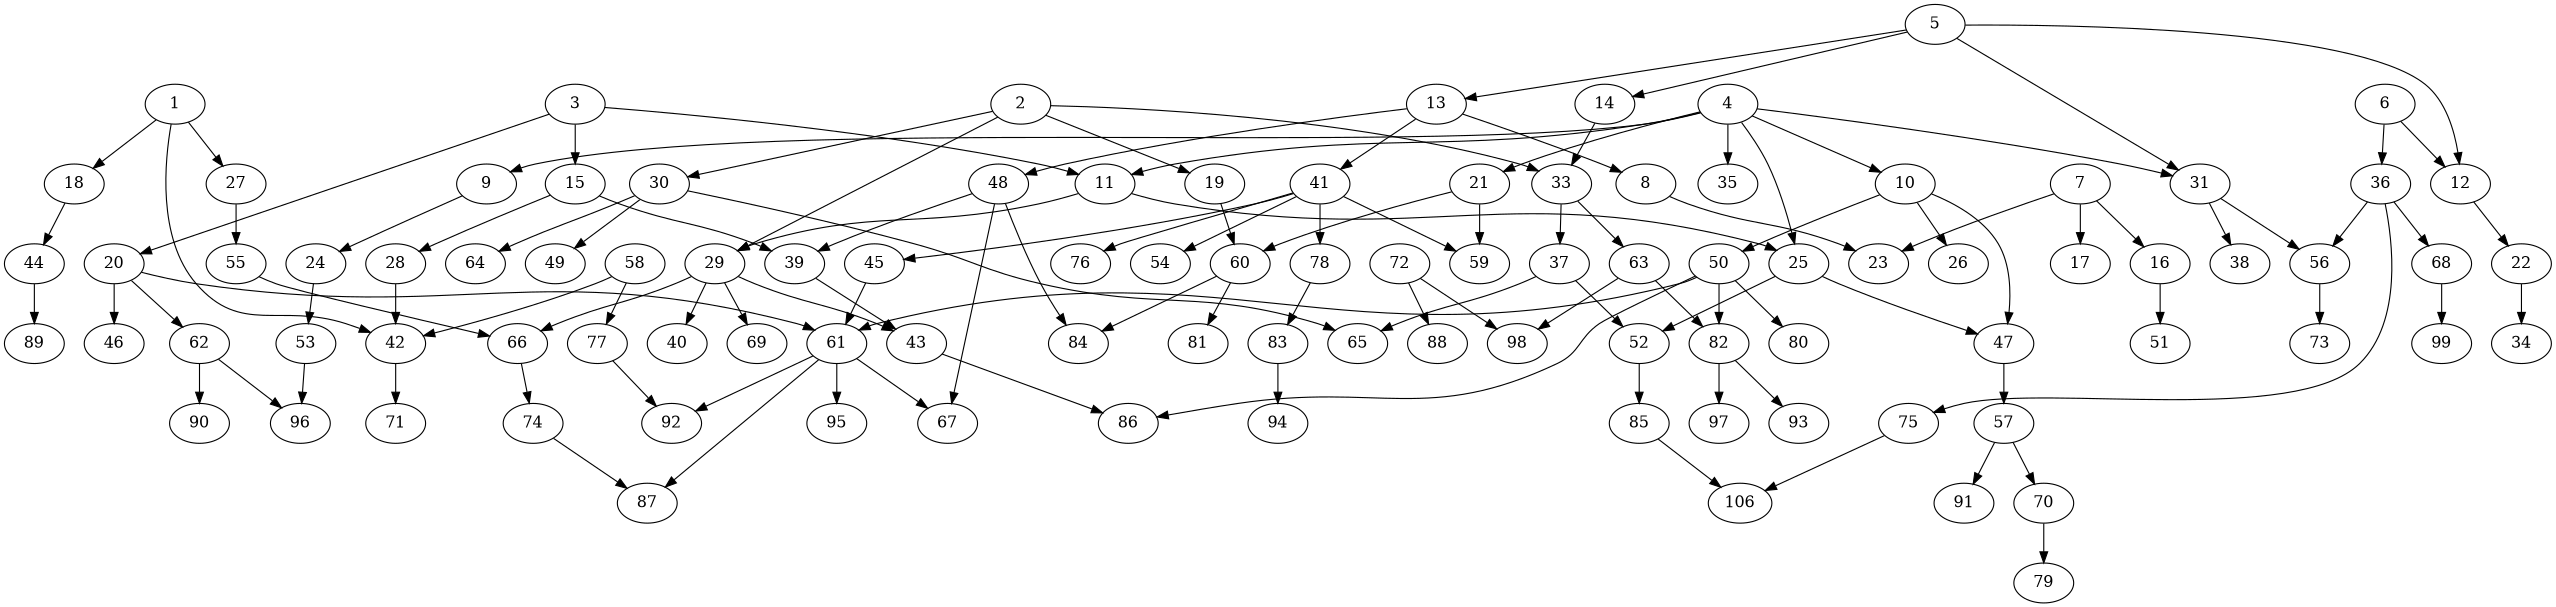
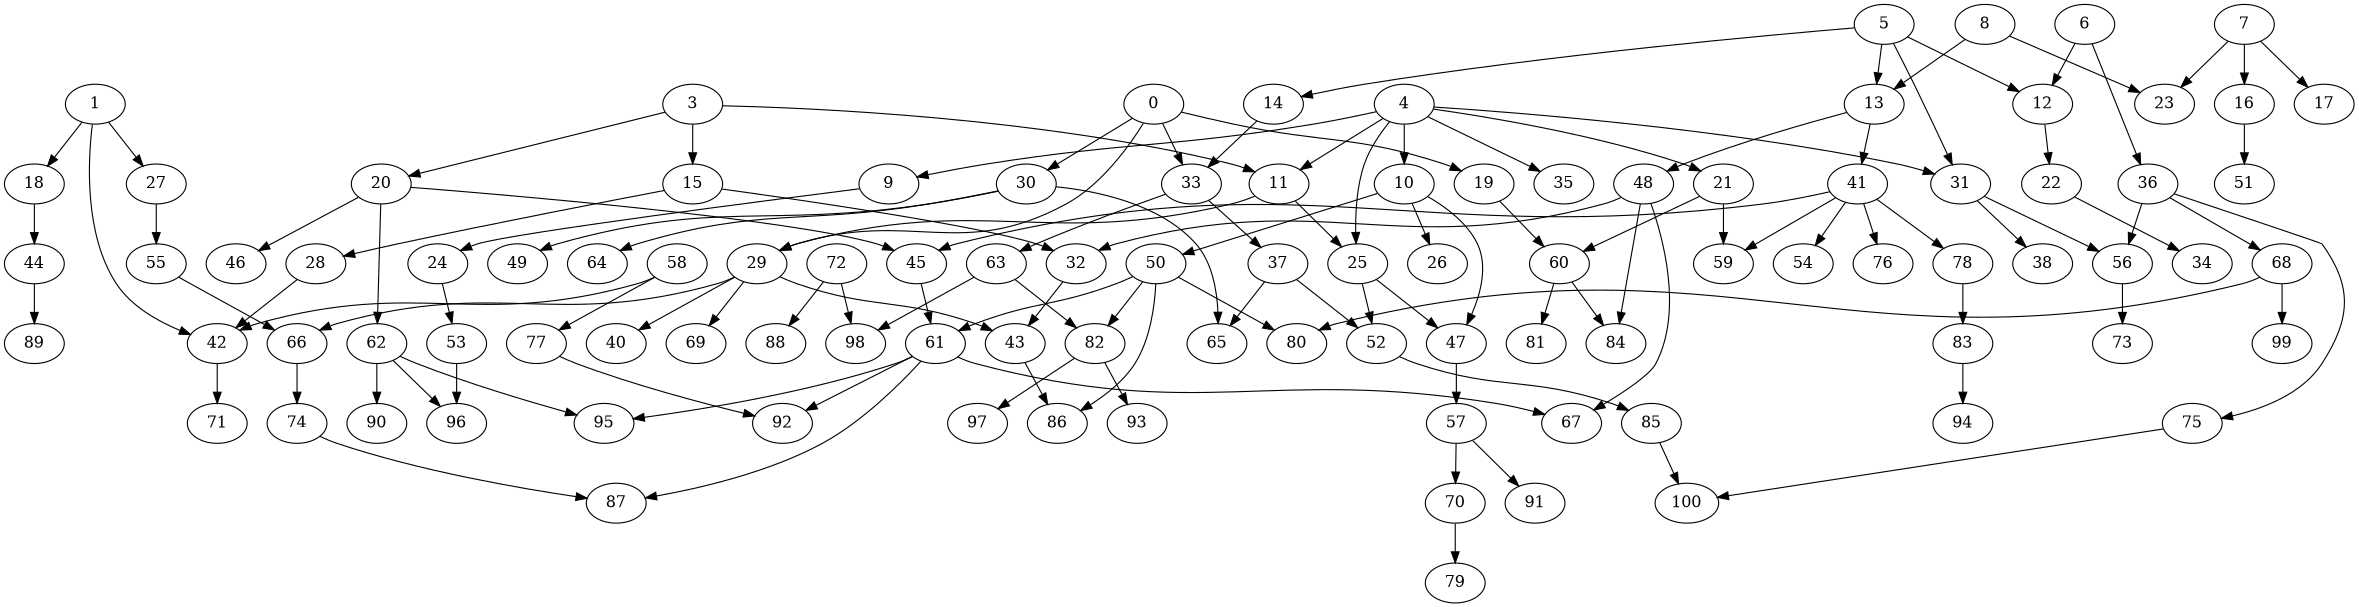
node "2": label "2" -> "0"
edge "13" -> "8": reversed
node "39": label "39" -> "32"
edge "20" -> "61": now "20" -> "45"
edge "68" -> "80": added
edge "62" -> "95": added
node "106": label "106" -> "100"
